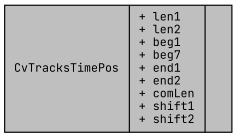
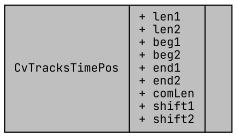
node "CvTracksTimePos": text "+ beg7" -> "+ beg2"
